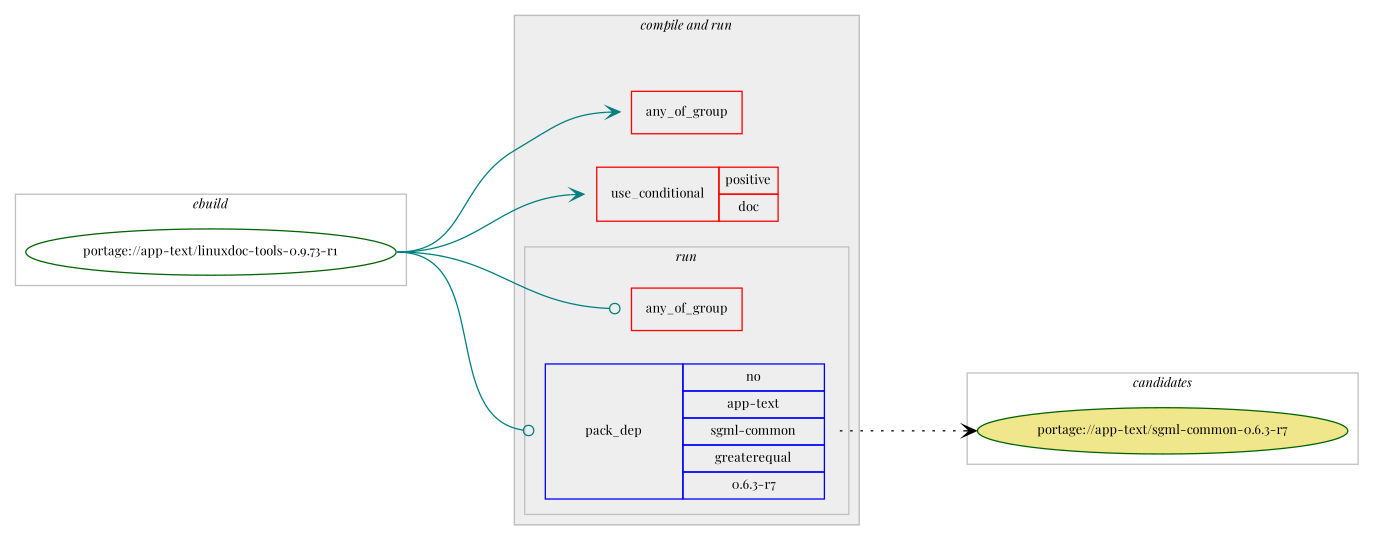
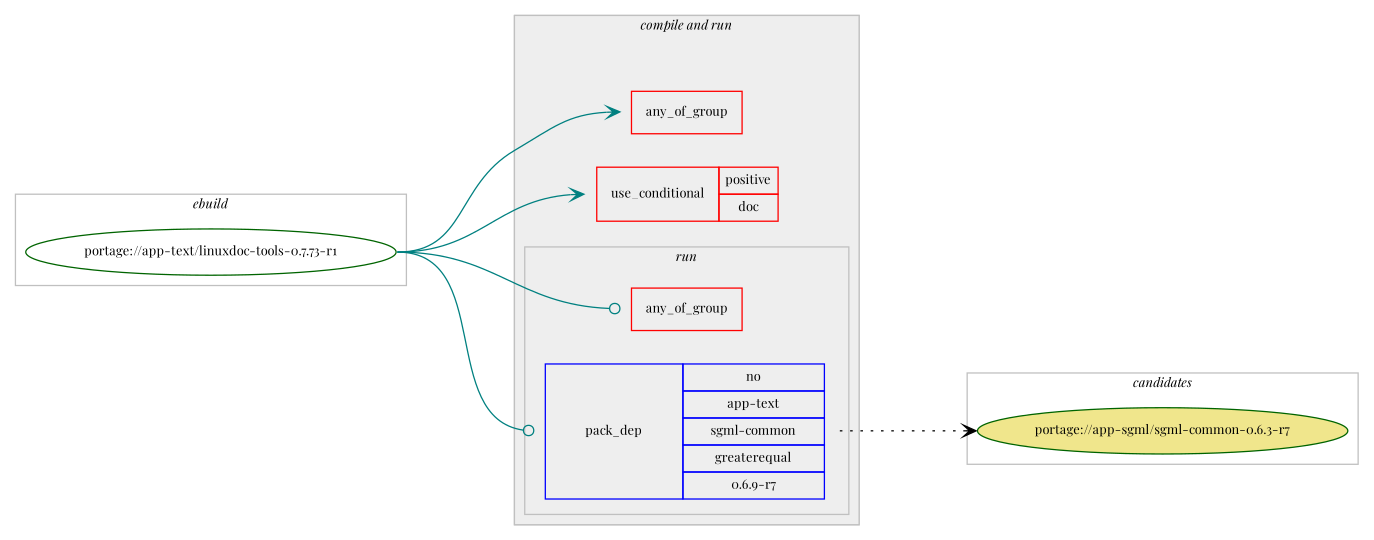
node "portage://app-text/linuxdoc-tools-0.9.73-r1": label "portage://app-text/linuxdoc-tools-0.9.73-r1" -> "portage://app-text/linuxdoc-tools-0.7.73-r1"
node "portage://app-text/sgml-common-0.6.3-r7": label "portage://app-text/sgml-common-0.6.3-r7" -> "portage://app-sgml/sgml-common-0.6.3-r7"
node "pack_dep": text "0.6.3-r7" -> "0.6.9-r7"
